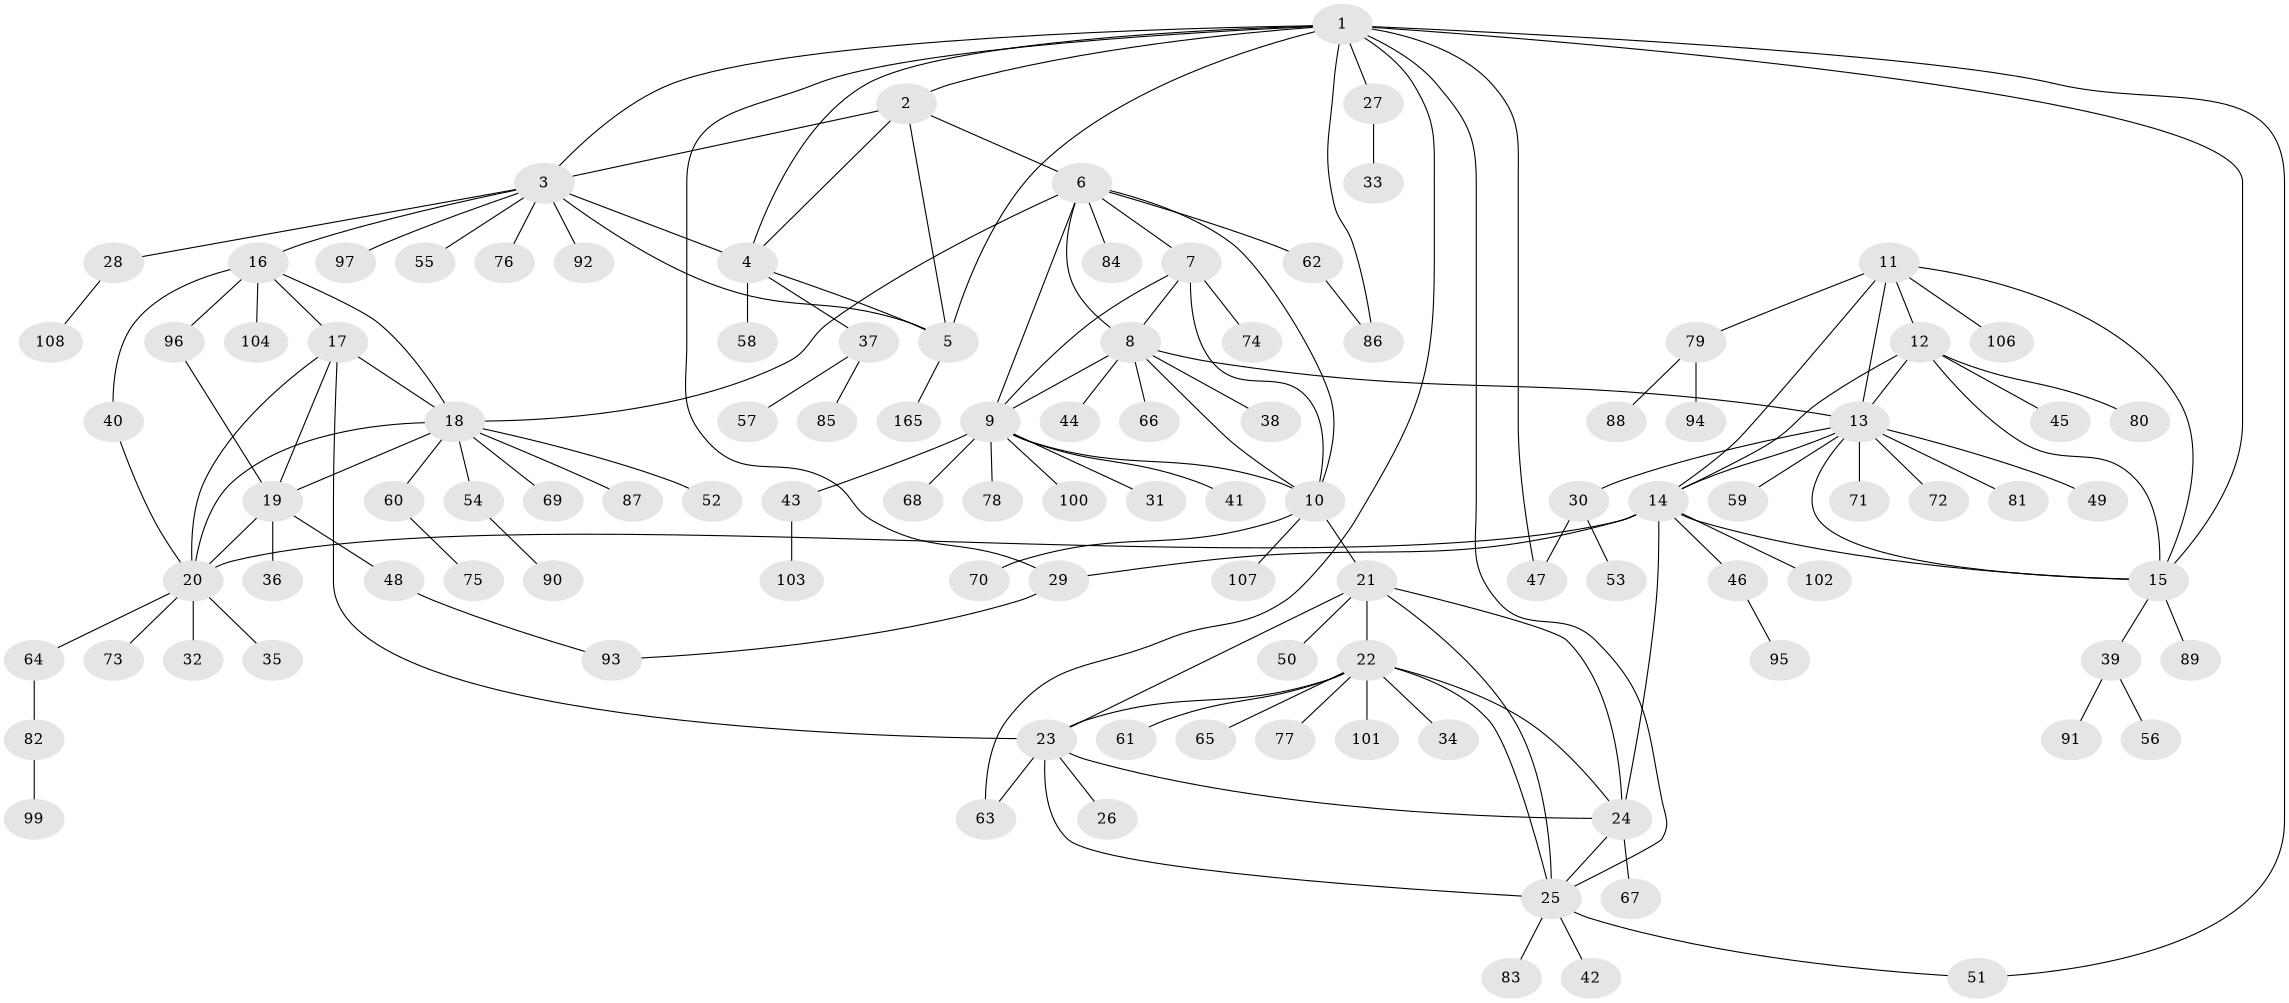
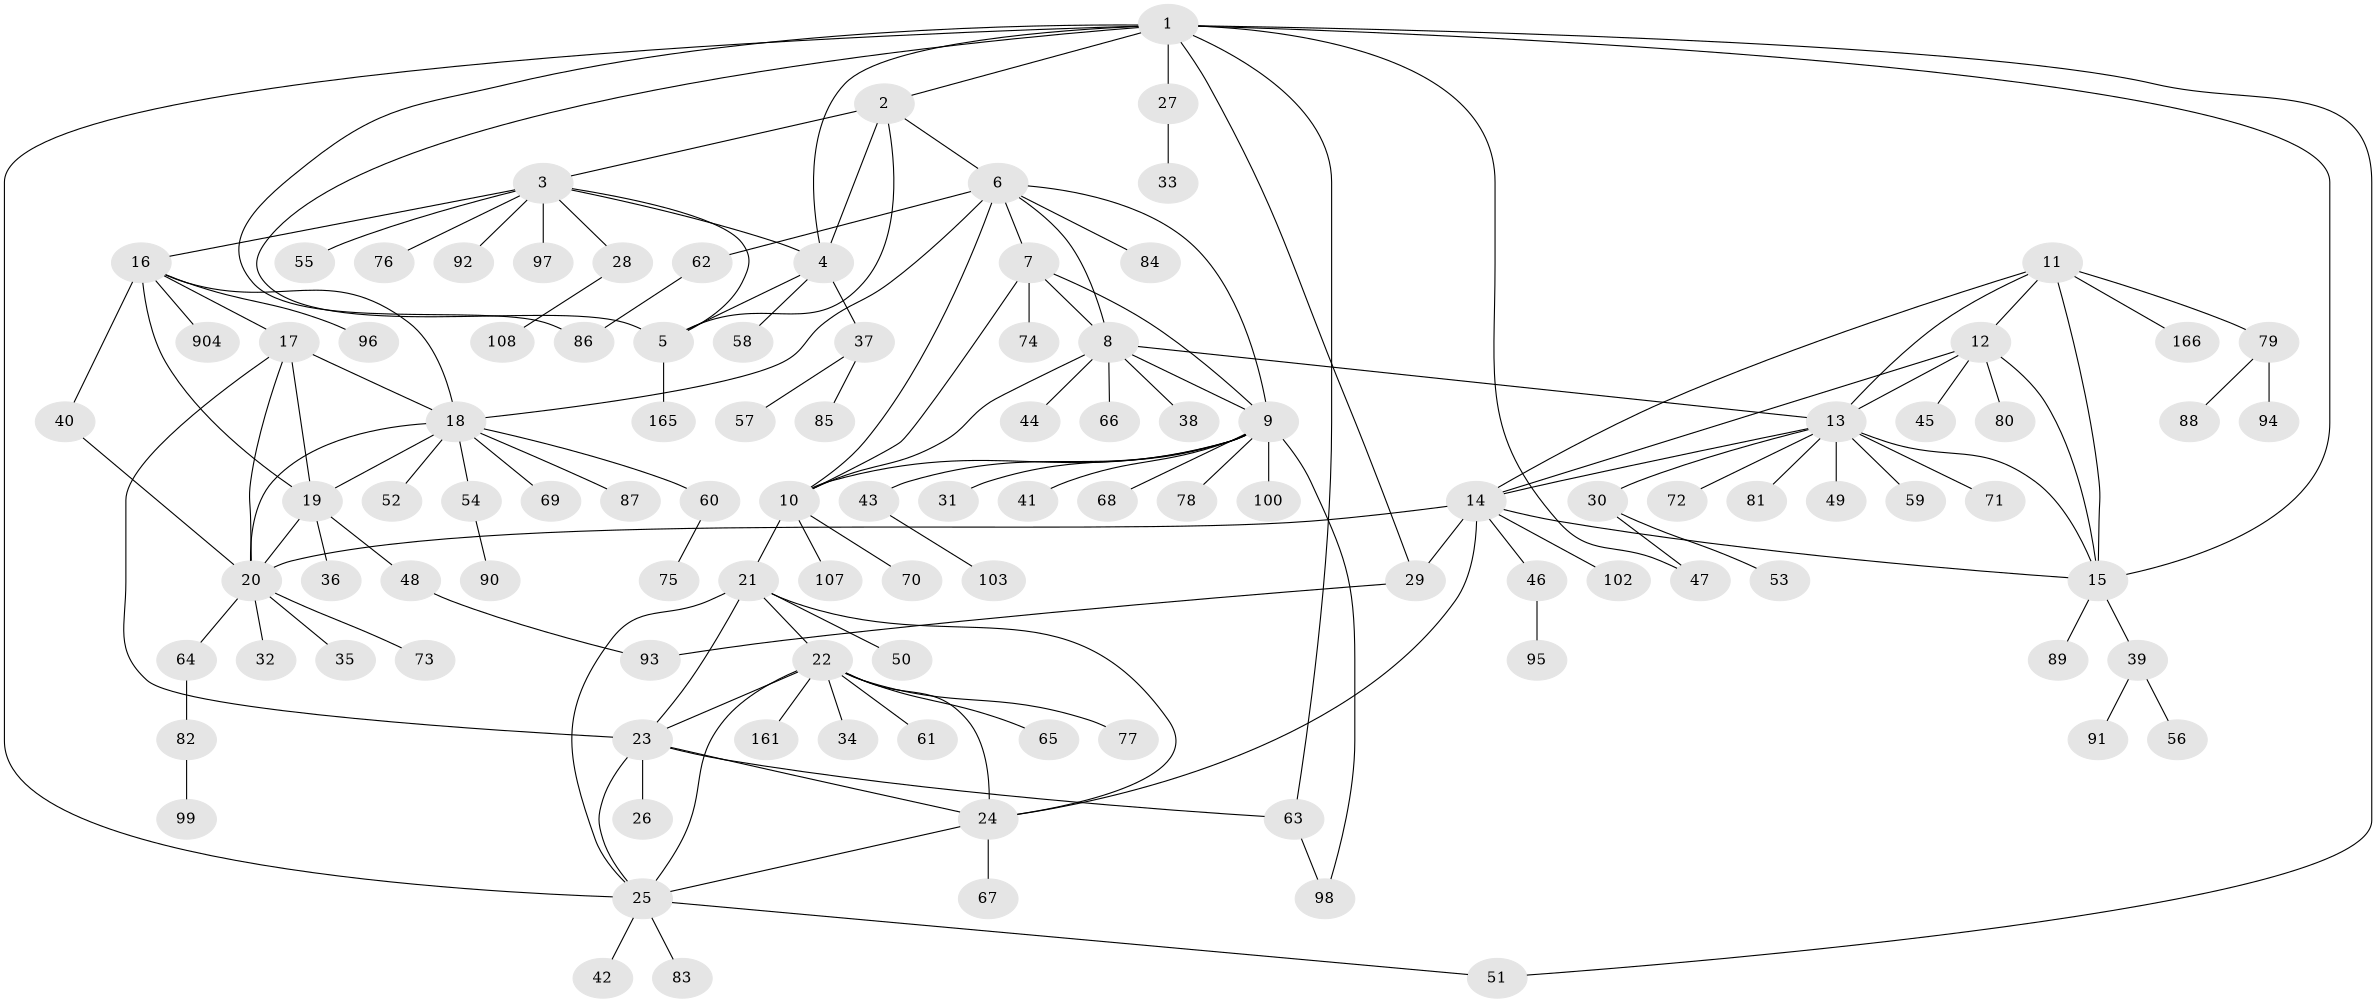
edge "1" -- "3": removed
node "104": label "104" -> "904"
node "106": label "106" -> "166"
edge "96" -- "19": now "16" -- "19"
node "101": label "101" -> "161"
node "98": added
